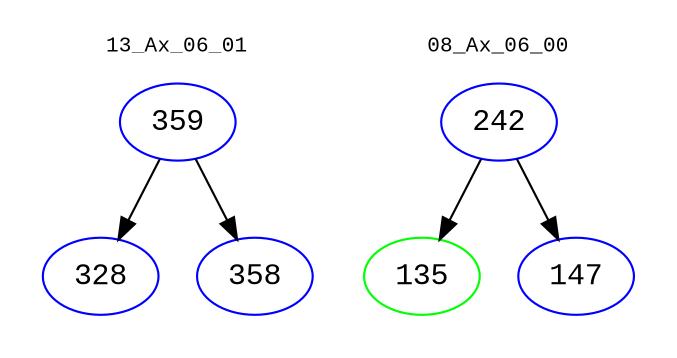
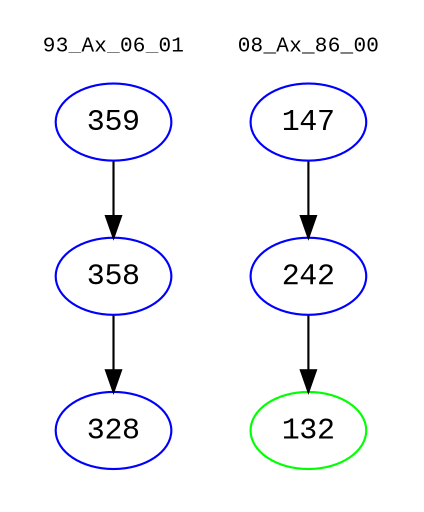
cluster "13_Ax_06_01": label "13_Ax_06_01" -> "93_Ax_06_01"
cluster "08_Ax_06_00": label "08_Ax_06_00" -> "08_Ax_86_00"
edge "359" -> "328": now "358" -> "328"
edge "242" -> "147": reversed
node "135": label "135" -> "132"
